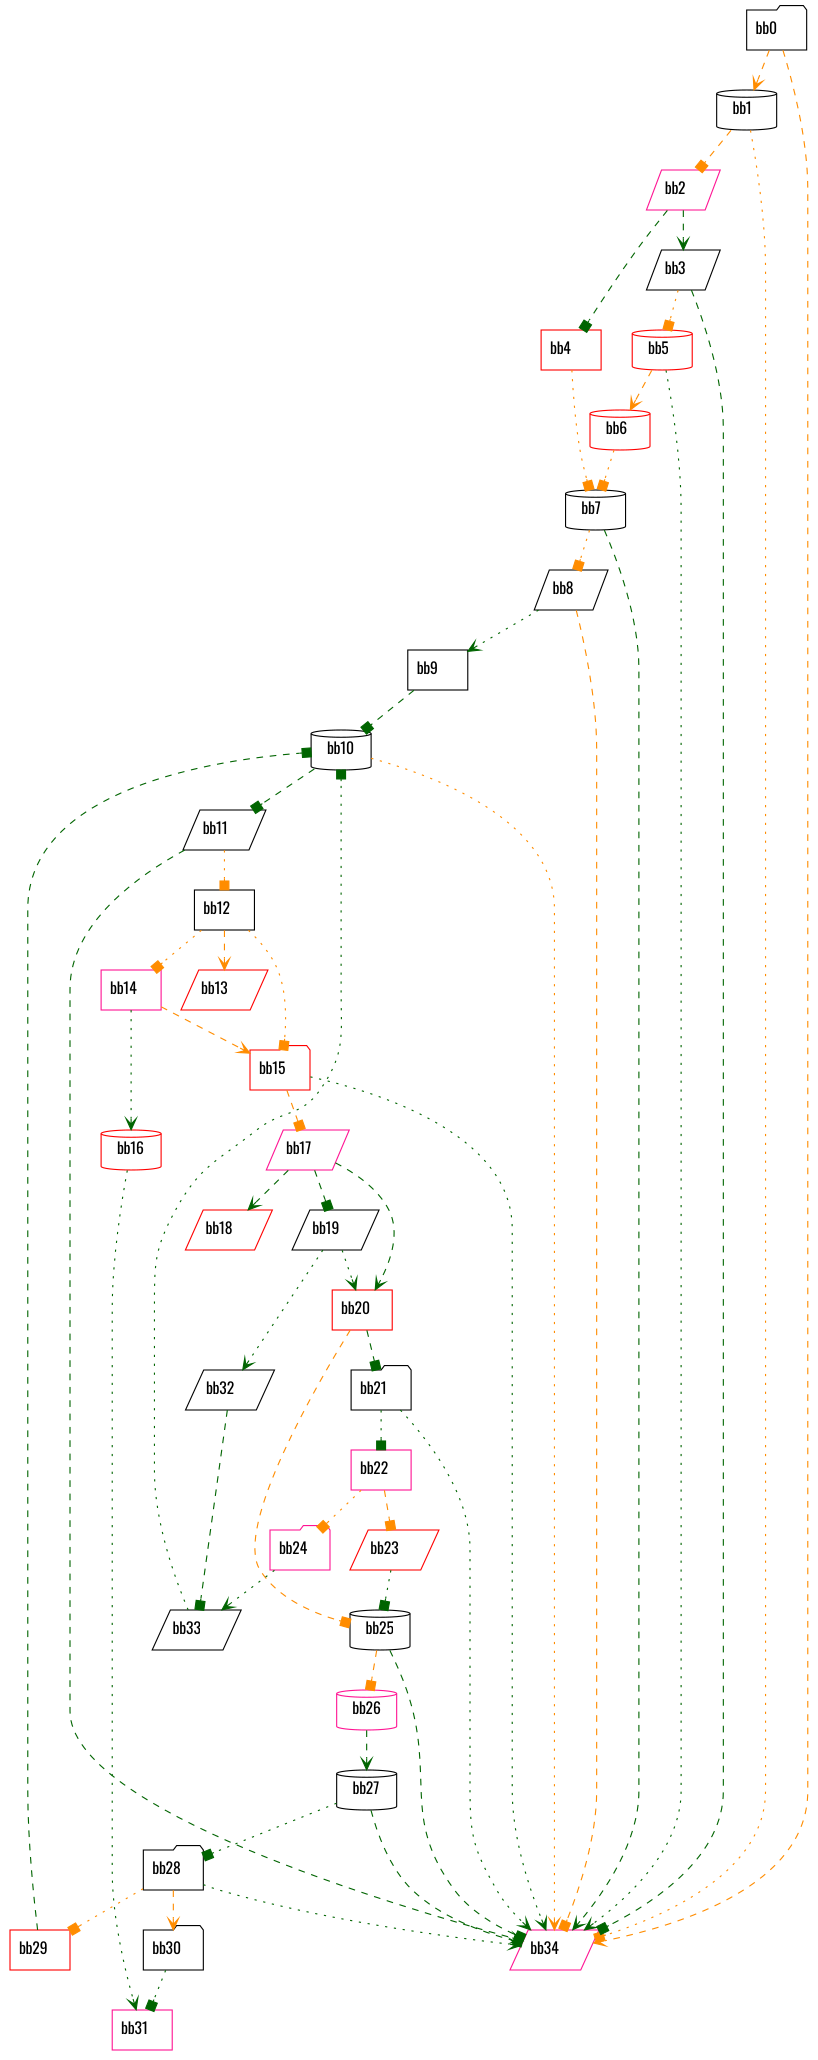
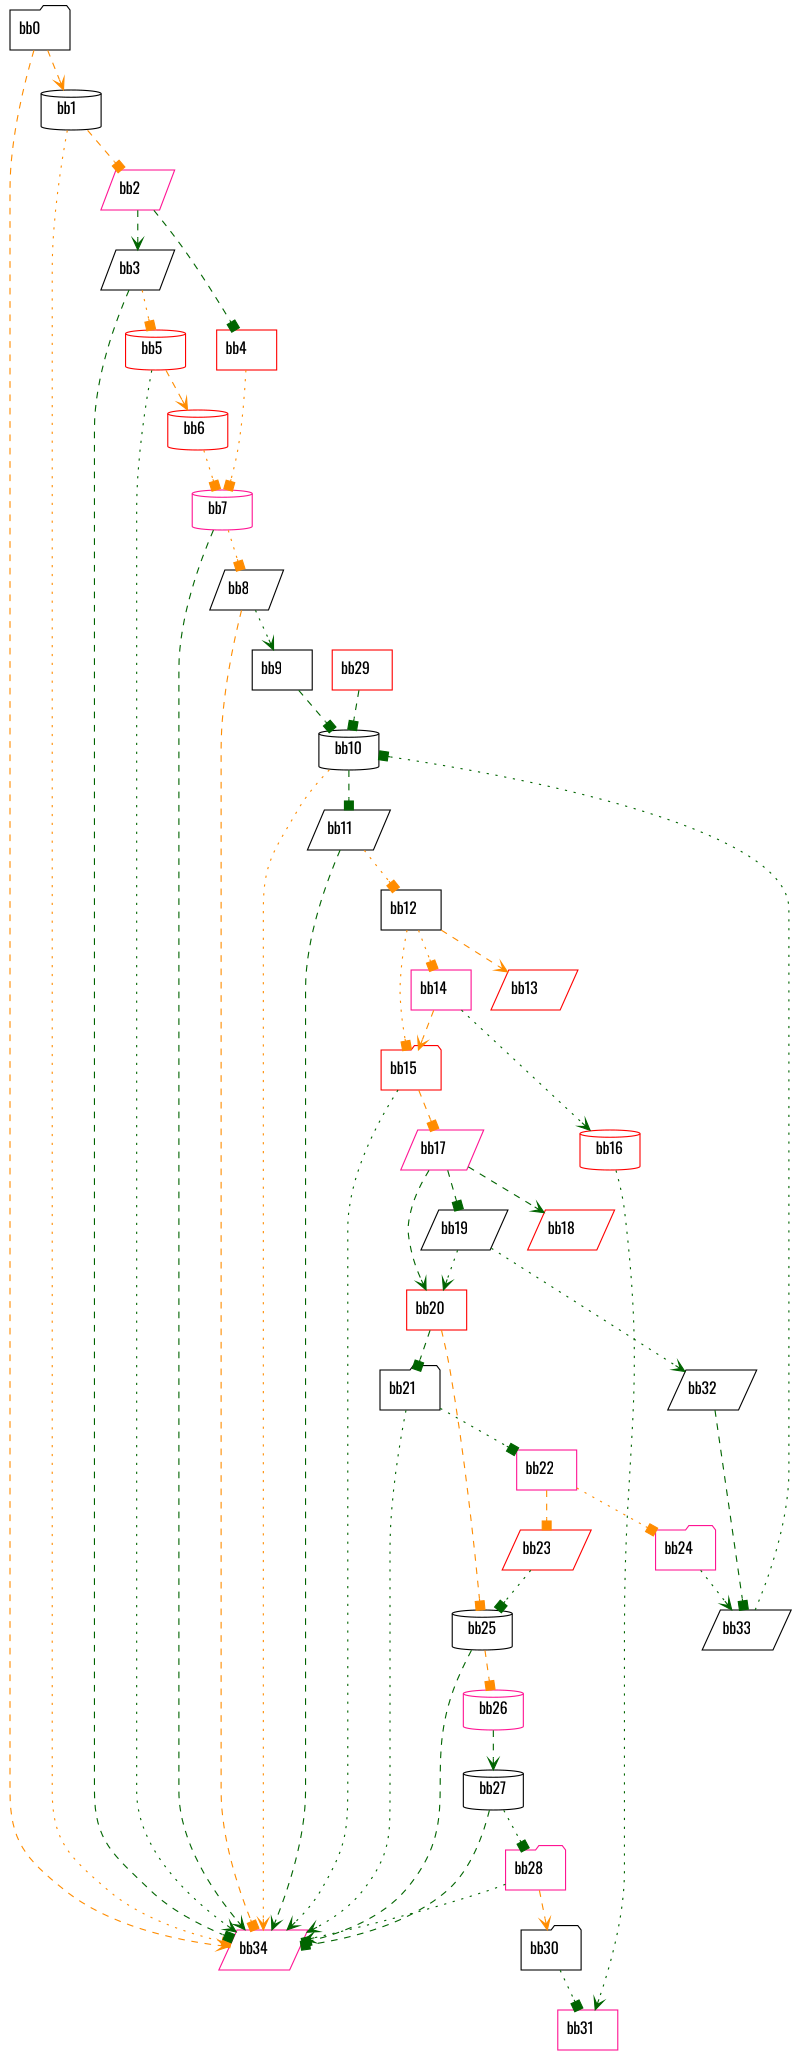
node "bb7": color black -> deeppink
node "bb28": color black -> deeppink
edge "bb28" -> "bb29": removed
